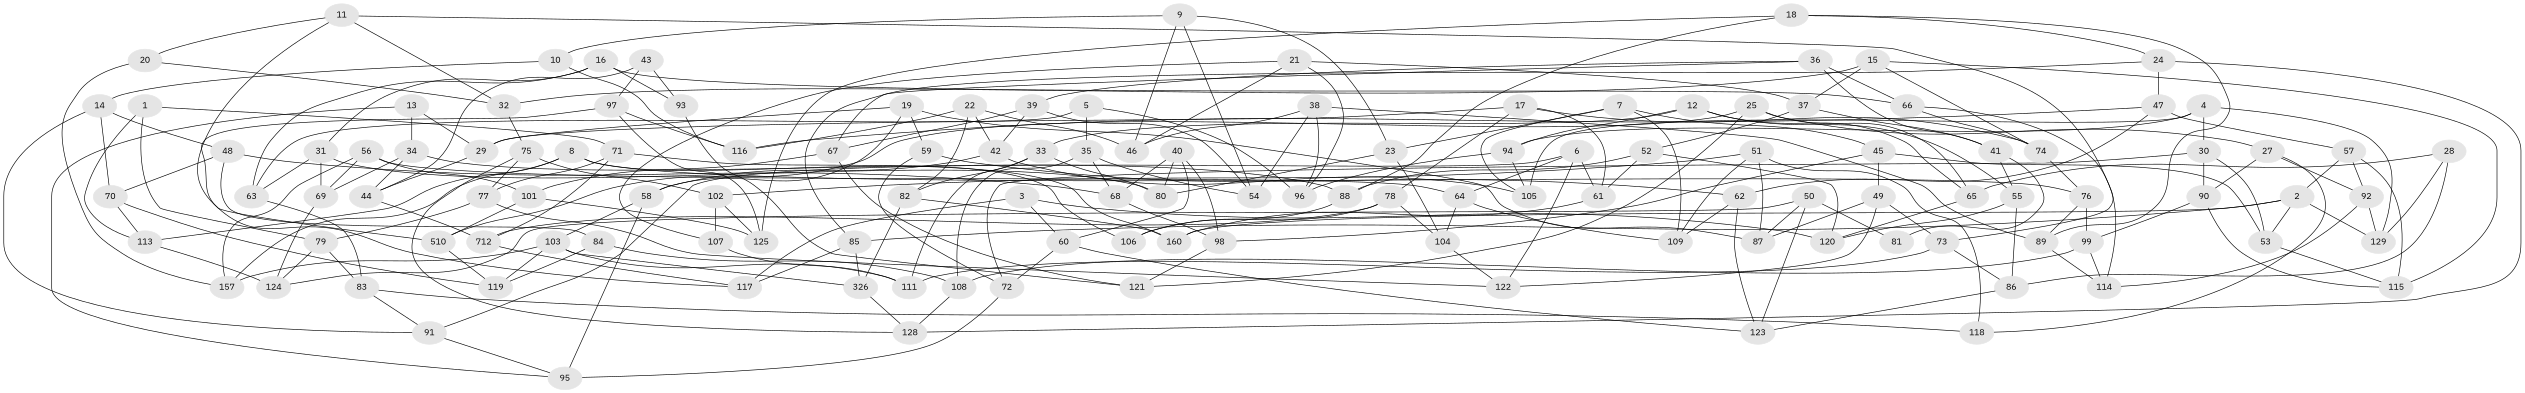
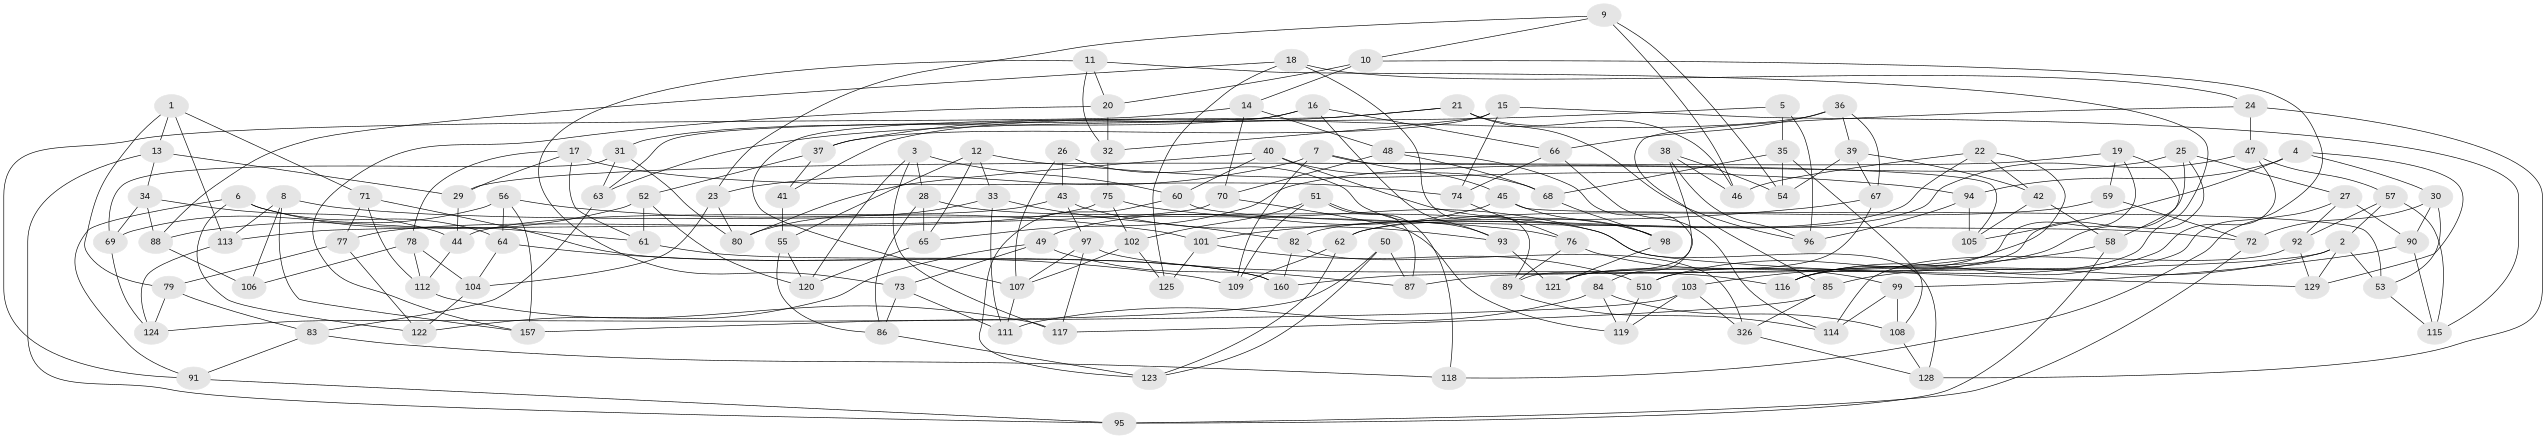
edge "10" -- "20": added
edge "1" -- "13": added
node "26": added
edge "97" -- "125": now "97" -- "107"
edge "3" -- "28": added
node "712": label "712" -> "112"
node "81": removed
edge "103" -- "111": now "84" -- "111"
